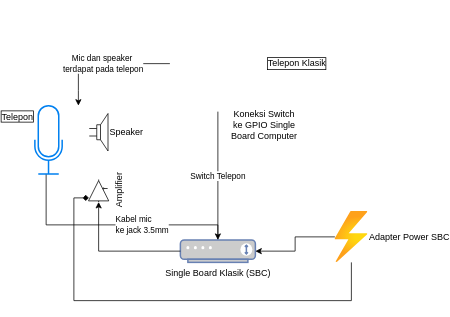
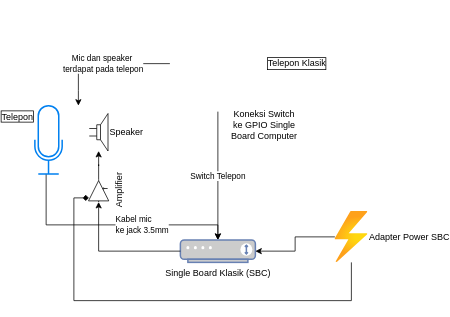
edge "Amplifier" -> "Speaker": added
edge "Telepon Klasik" -- "Single Board Klasik (SBC)": arrowhead none -> classic
